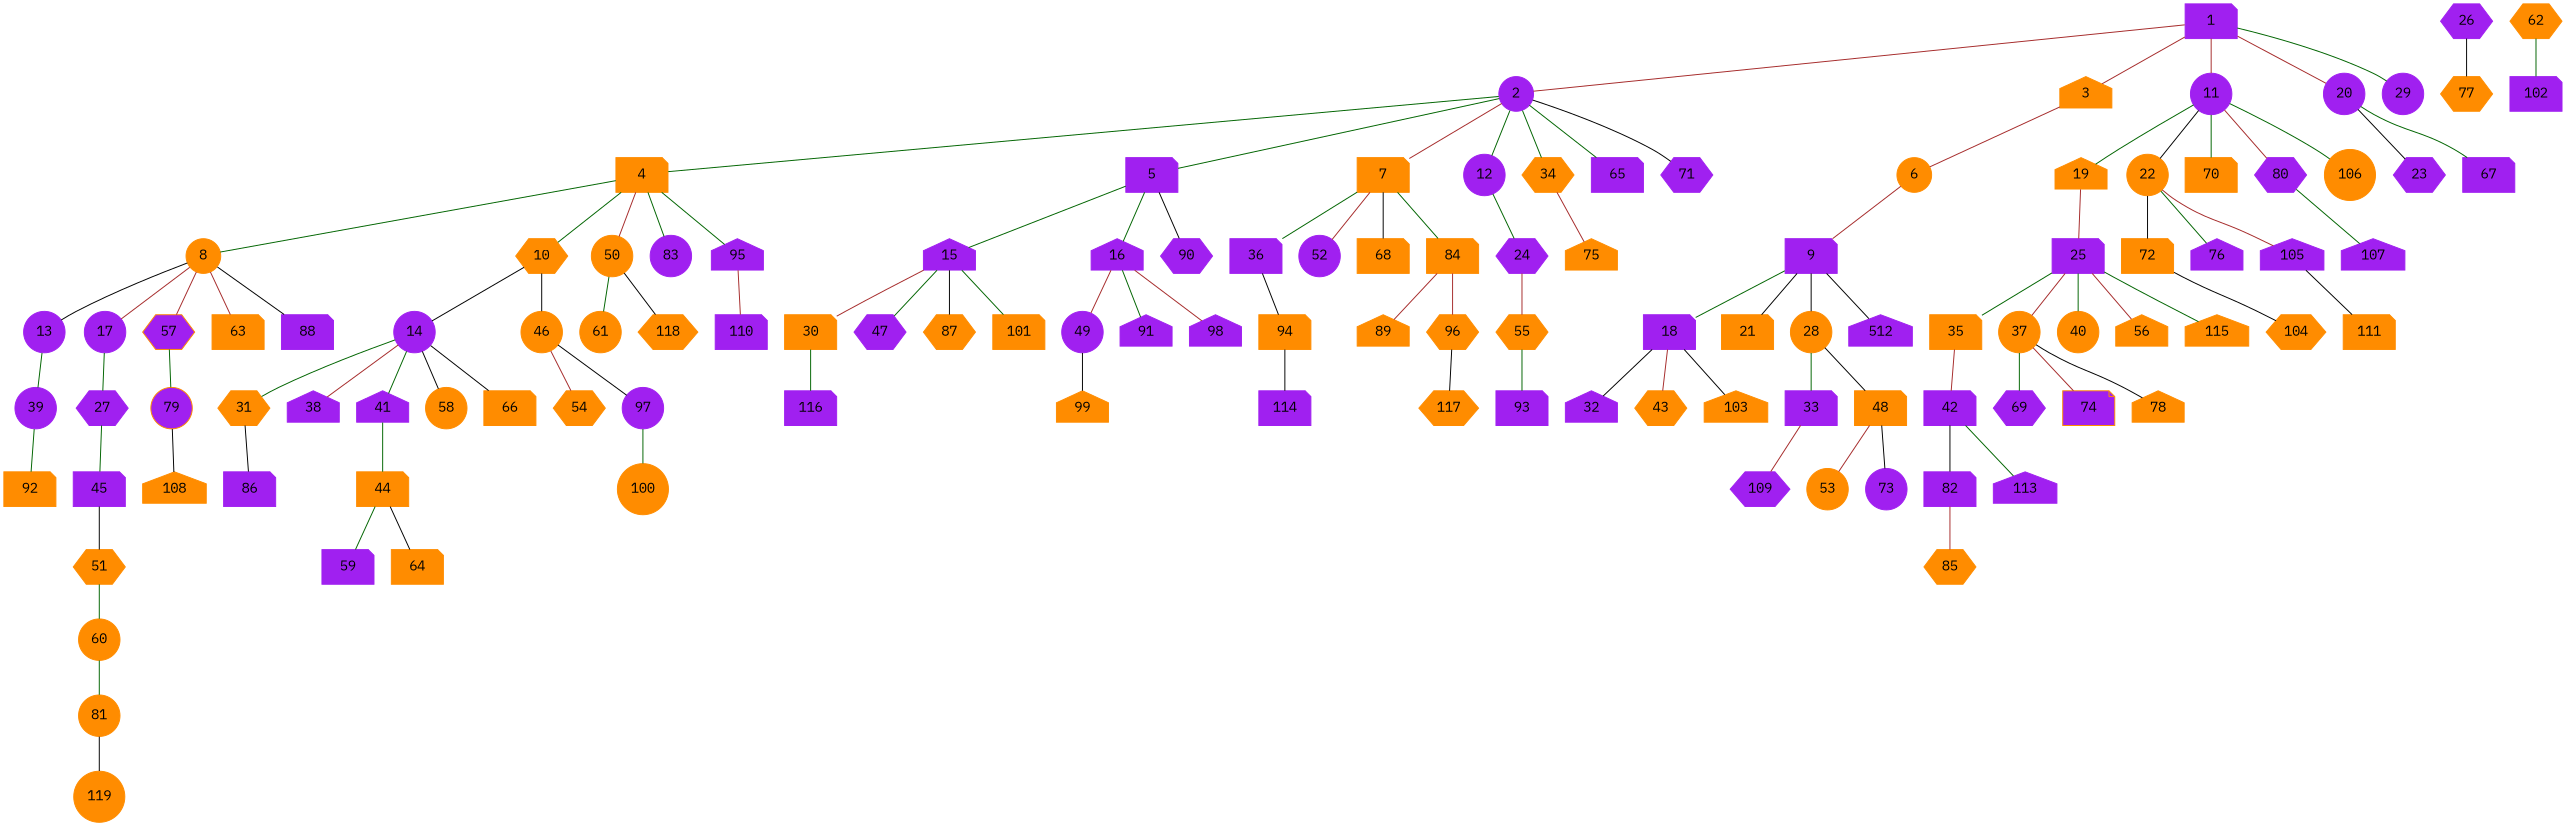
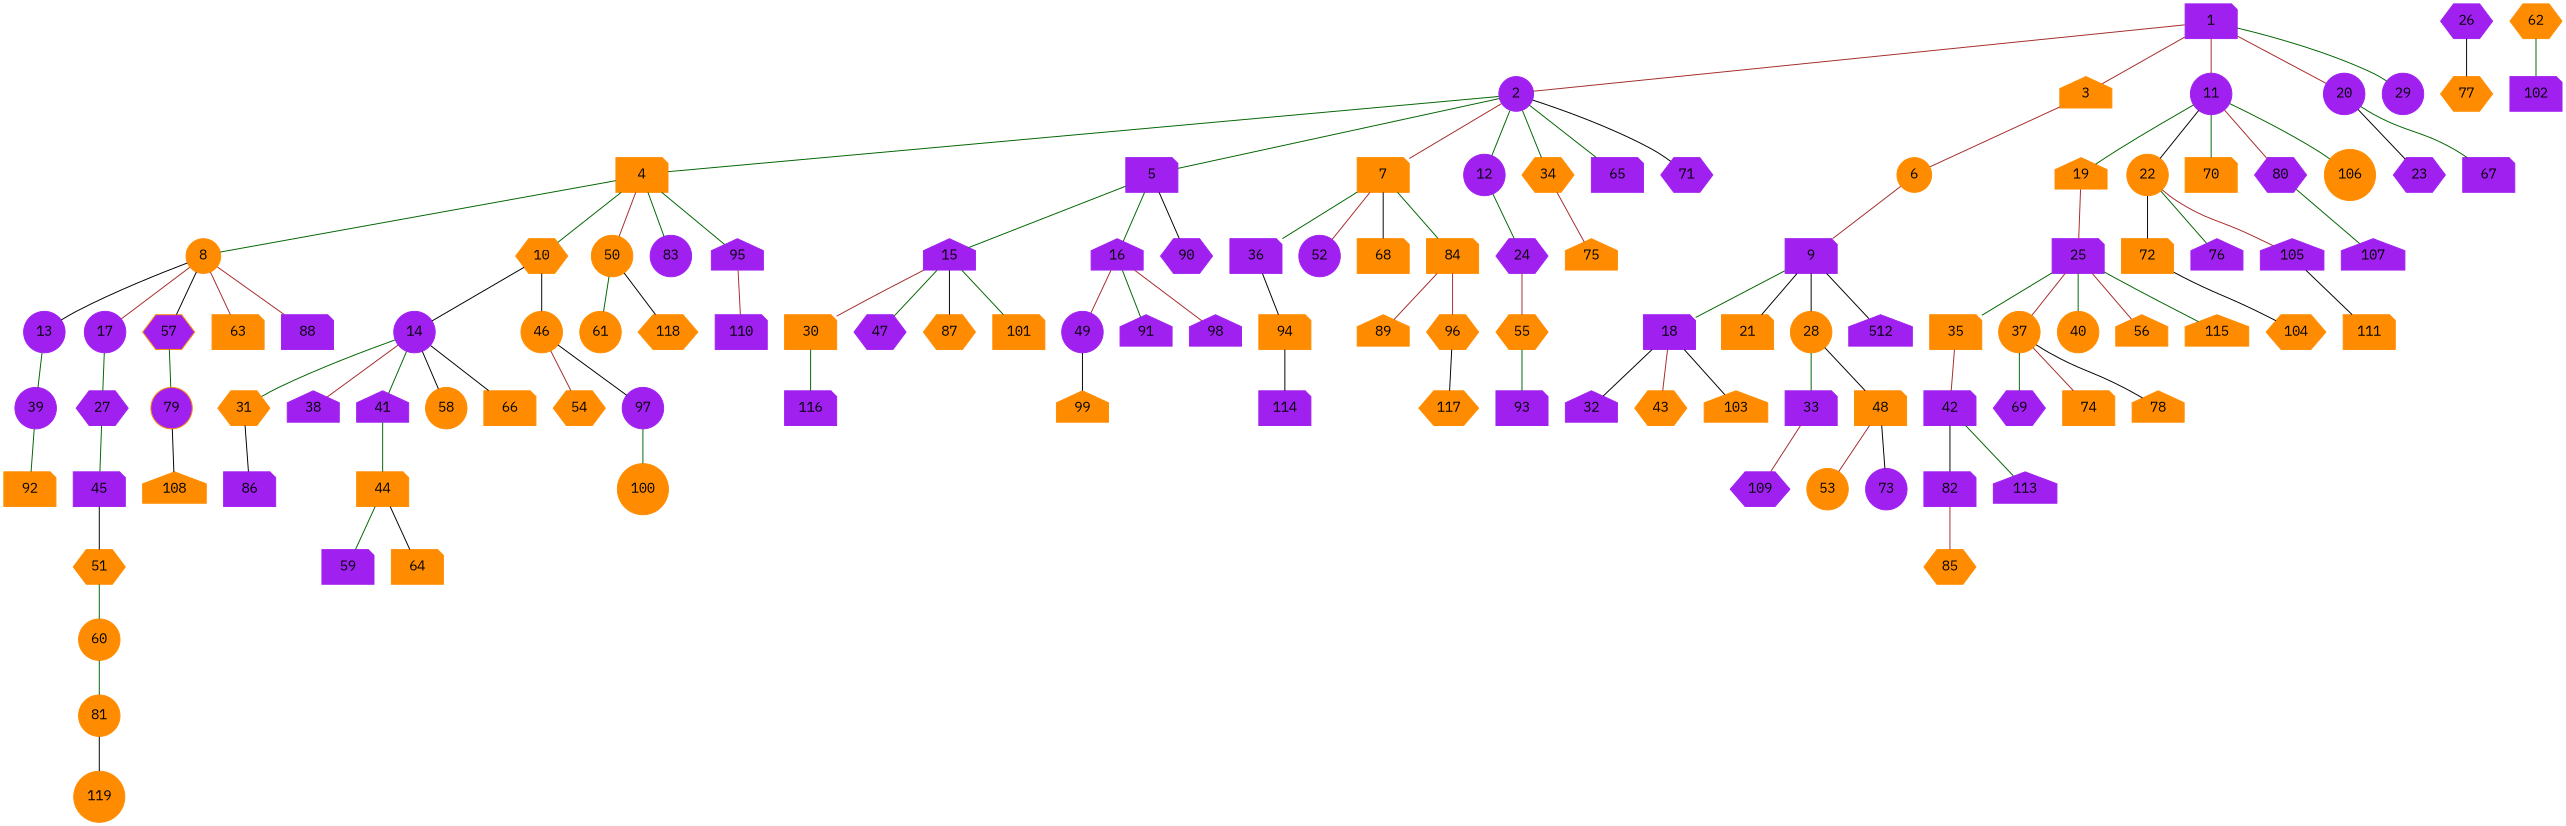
edge "8" -- "88": color black -> brown
edge "8" -- "57": color brown -> black
node "74": fillcolor purple -> darkorange
